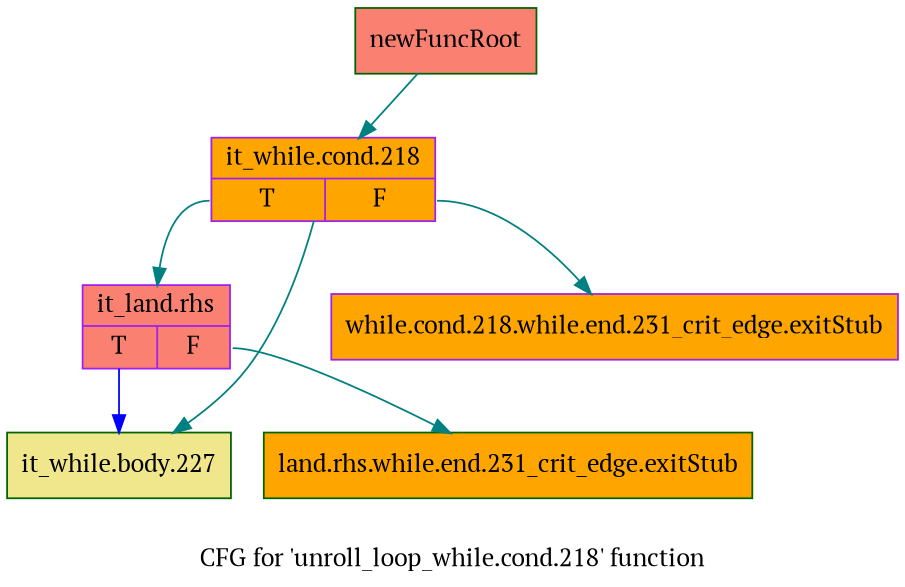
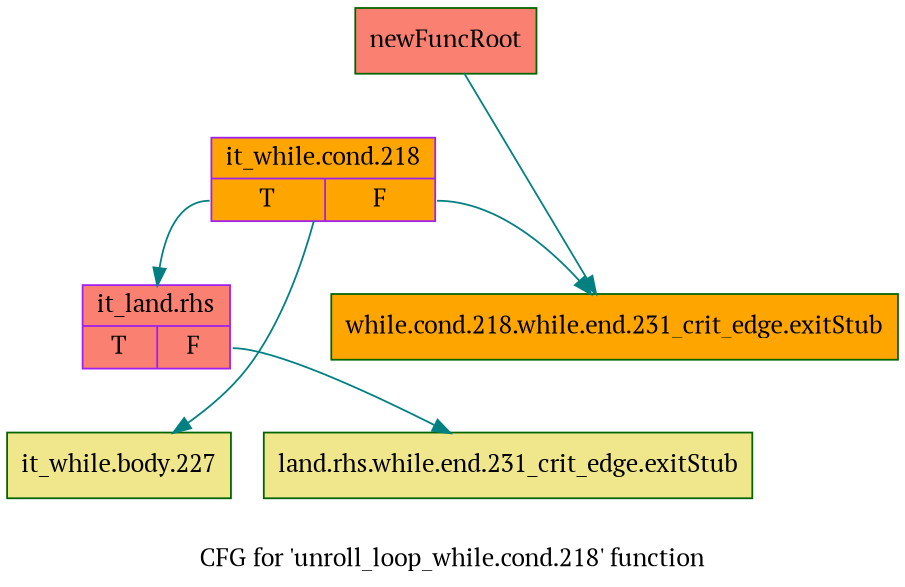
edge "newFuncRoot" -> "it_while.cond.218": now "newFuncRoot" -> "while.cond.218.while.end.231_crit_edge.exitStub"
node "while.cond.218.while.end.231_crit_edge.exitStub": color purple -> darkgreen
edge "it_land.rhs" -> "it_while.body.227": removed
node "land.rhs.while.end.231_crit_edge.exitStub": fillcolor orange -> khaki
